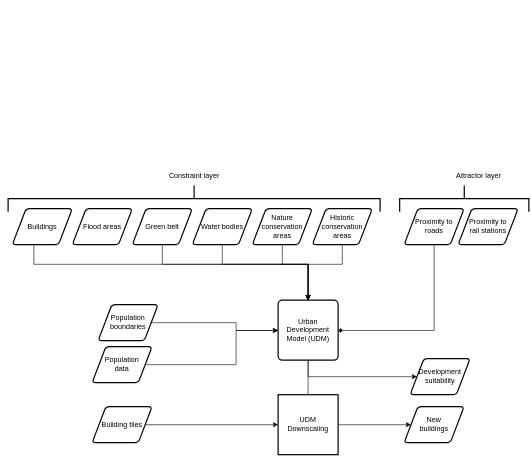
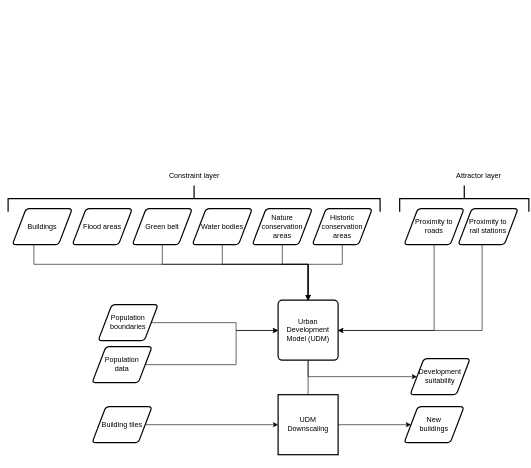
edge "Proximity to rail stations" -> "Urban Development Model (UDM)": added
edge "Proximity to roads" -> "Urban Development Model (UDM)": arrowhead diamond -> classic
